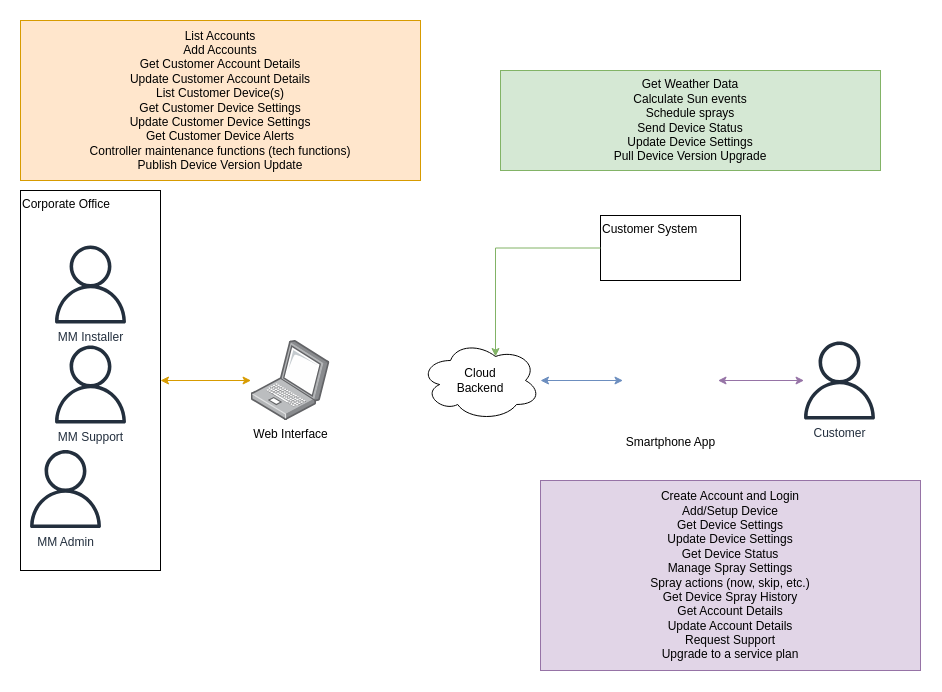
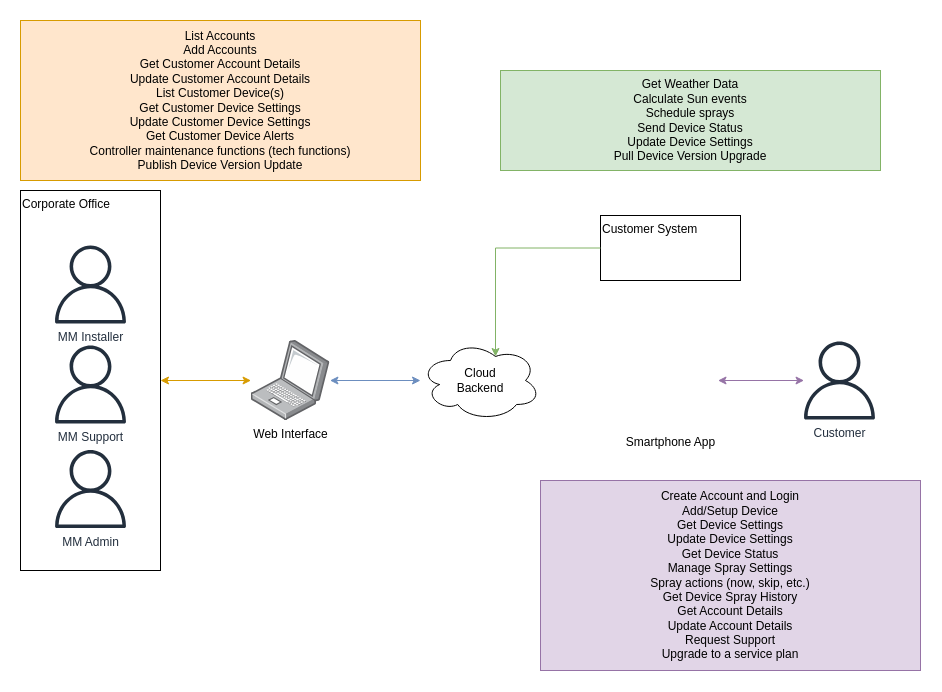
edge "Cloud Backend" -- "Smartphone App": now "Cloud Backend" -- "Web Interface"
node "MM Admin": moved (66, 489) -> (91, 489)
